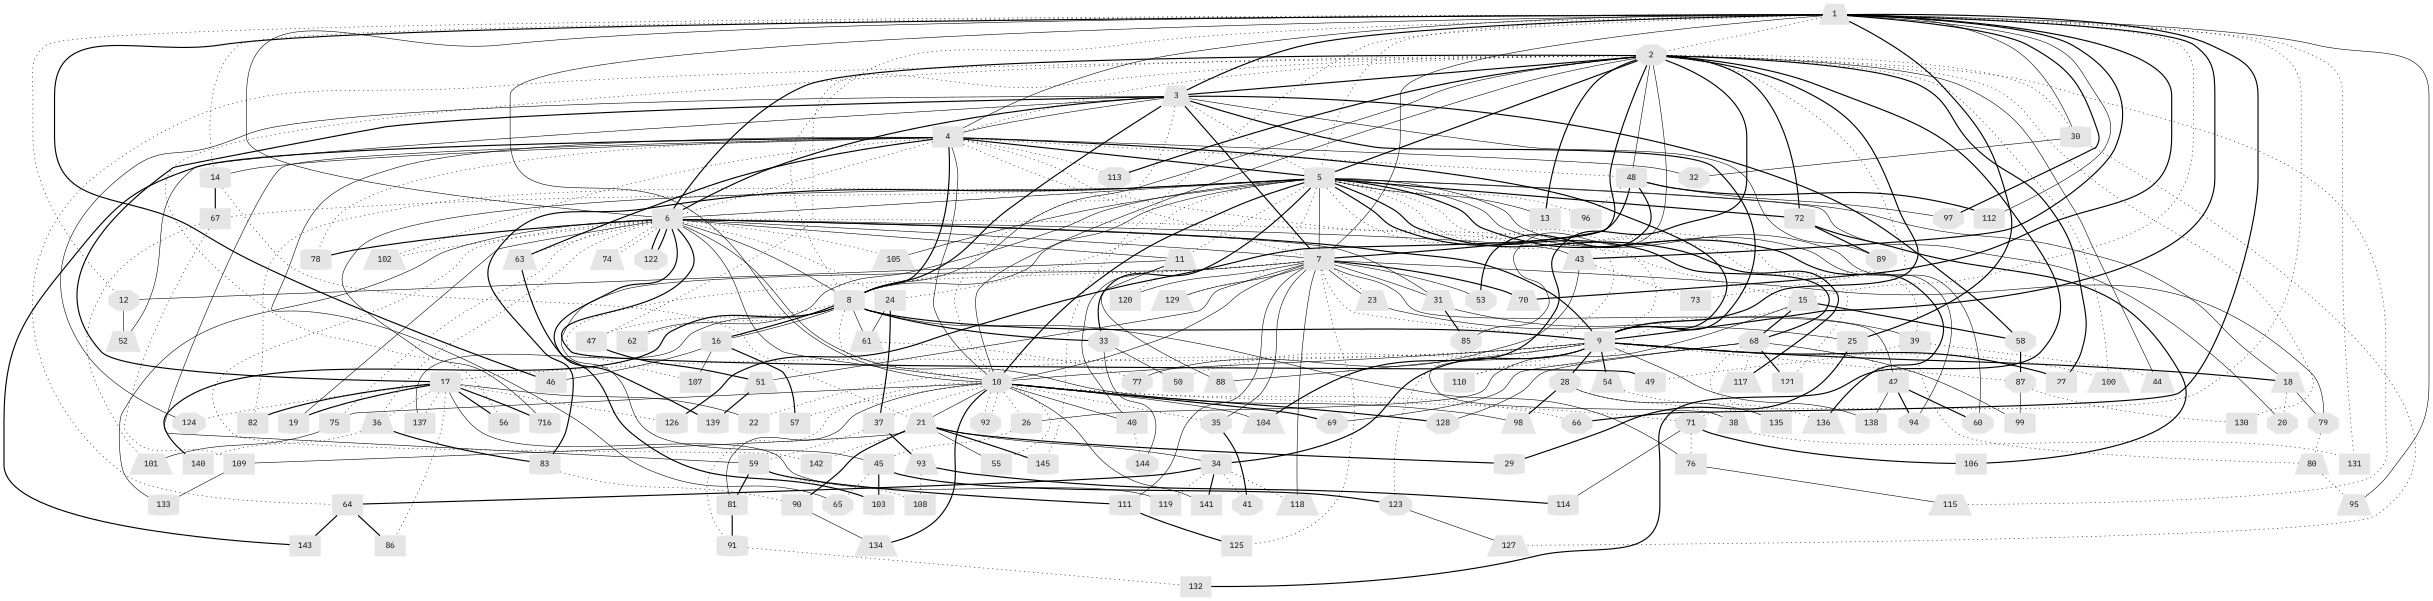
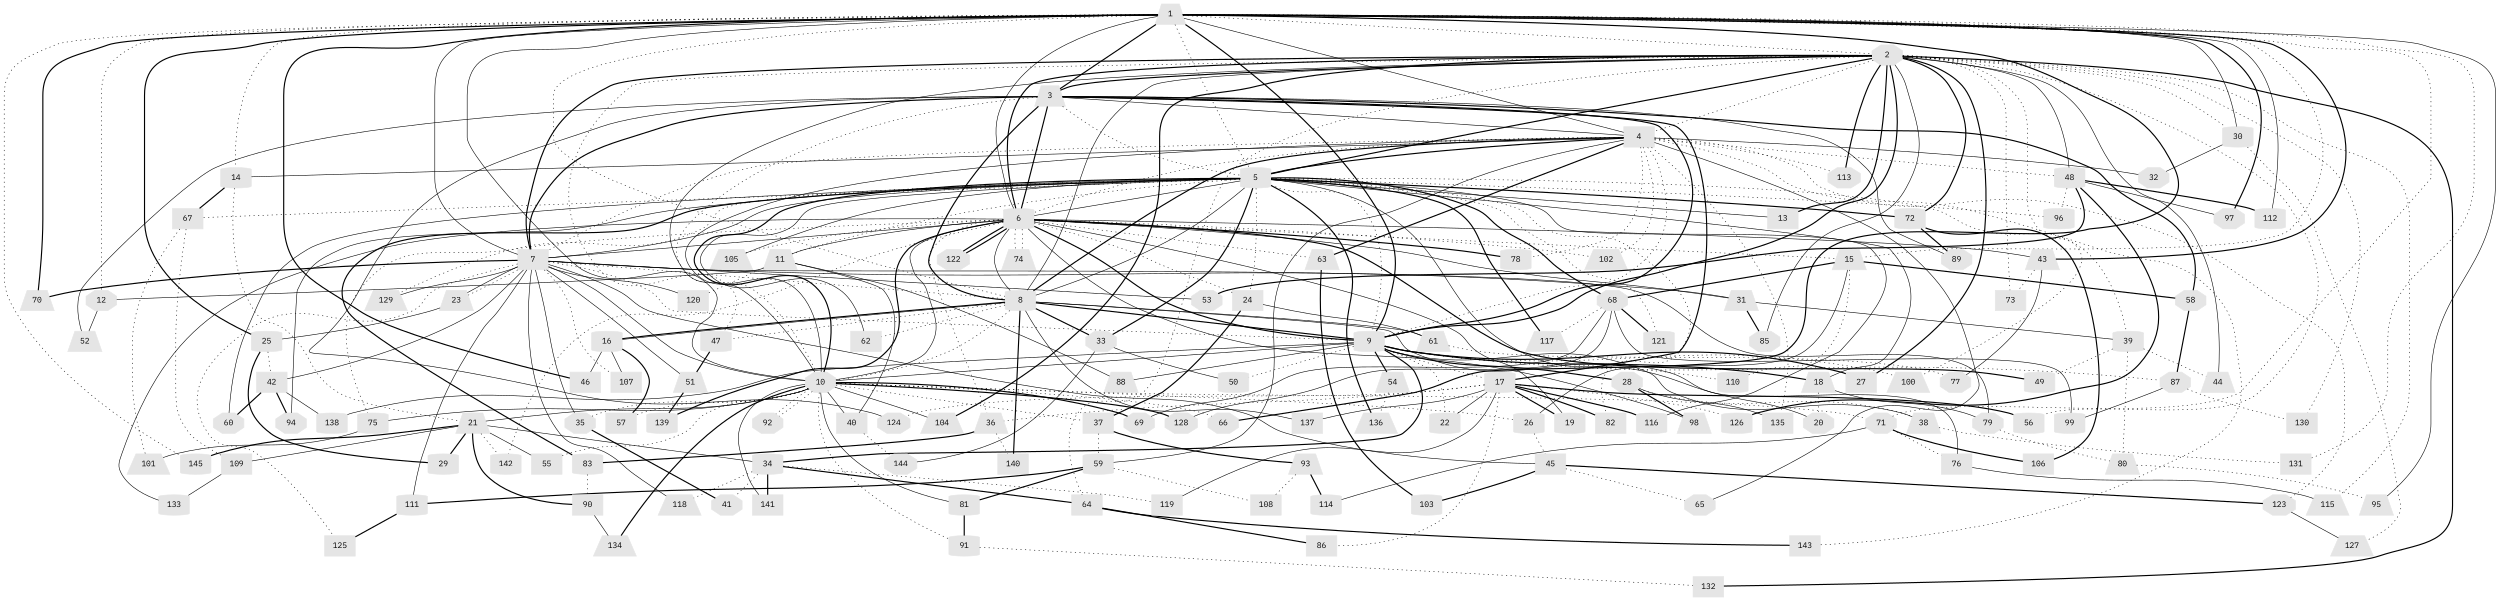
edge "4" -- "143": style bold -> dotted
edge "4" -- "9": style bold -> dotted
edge "68" -- "135": now "4" -- "135"
edge "17" -- "137": style dotted -> solid
node "716": label "716" -> "116"
